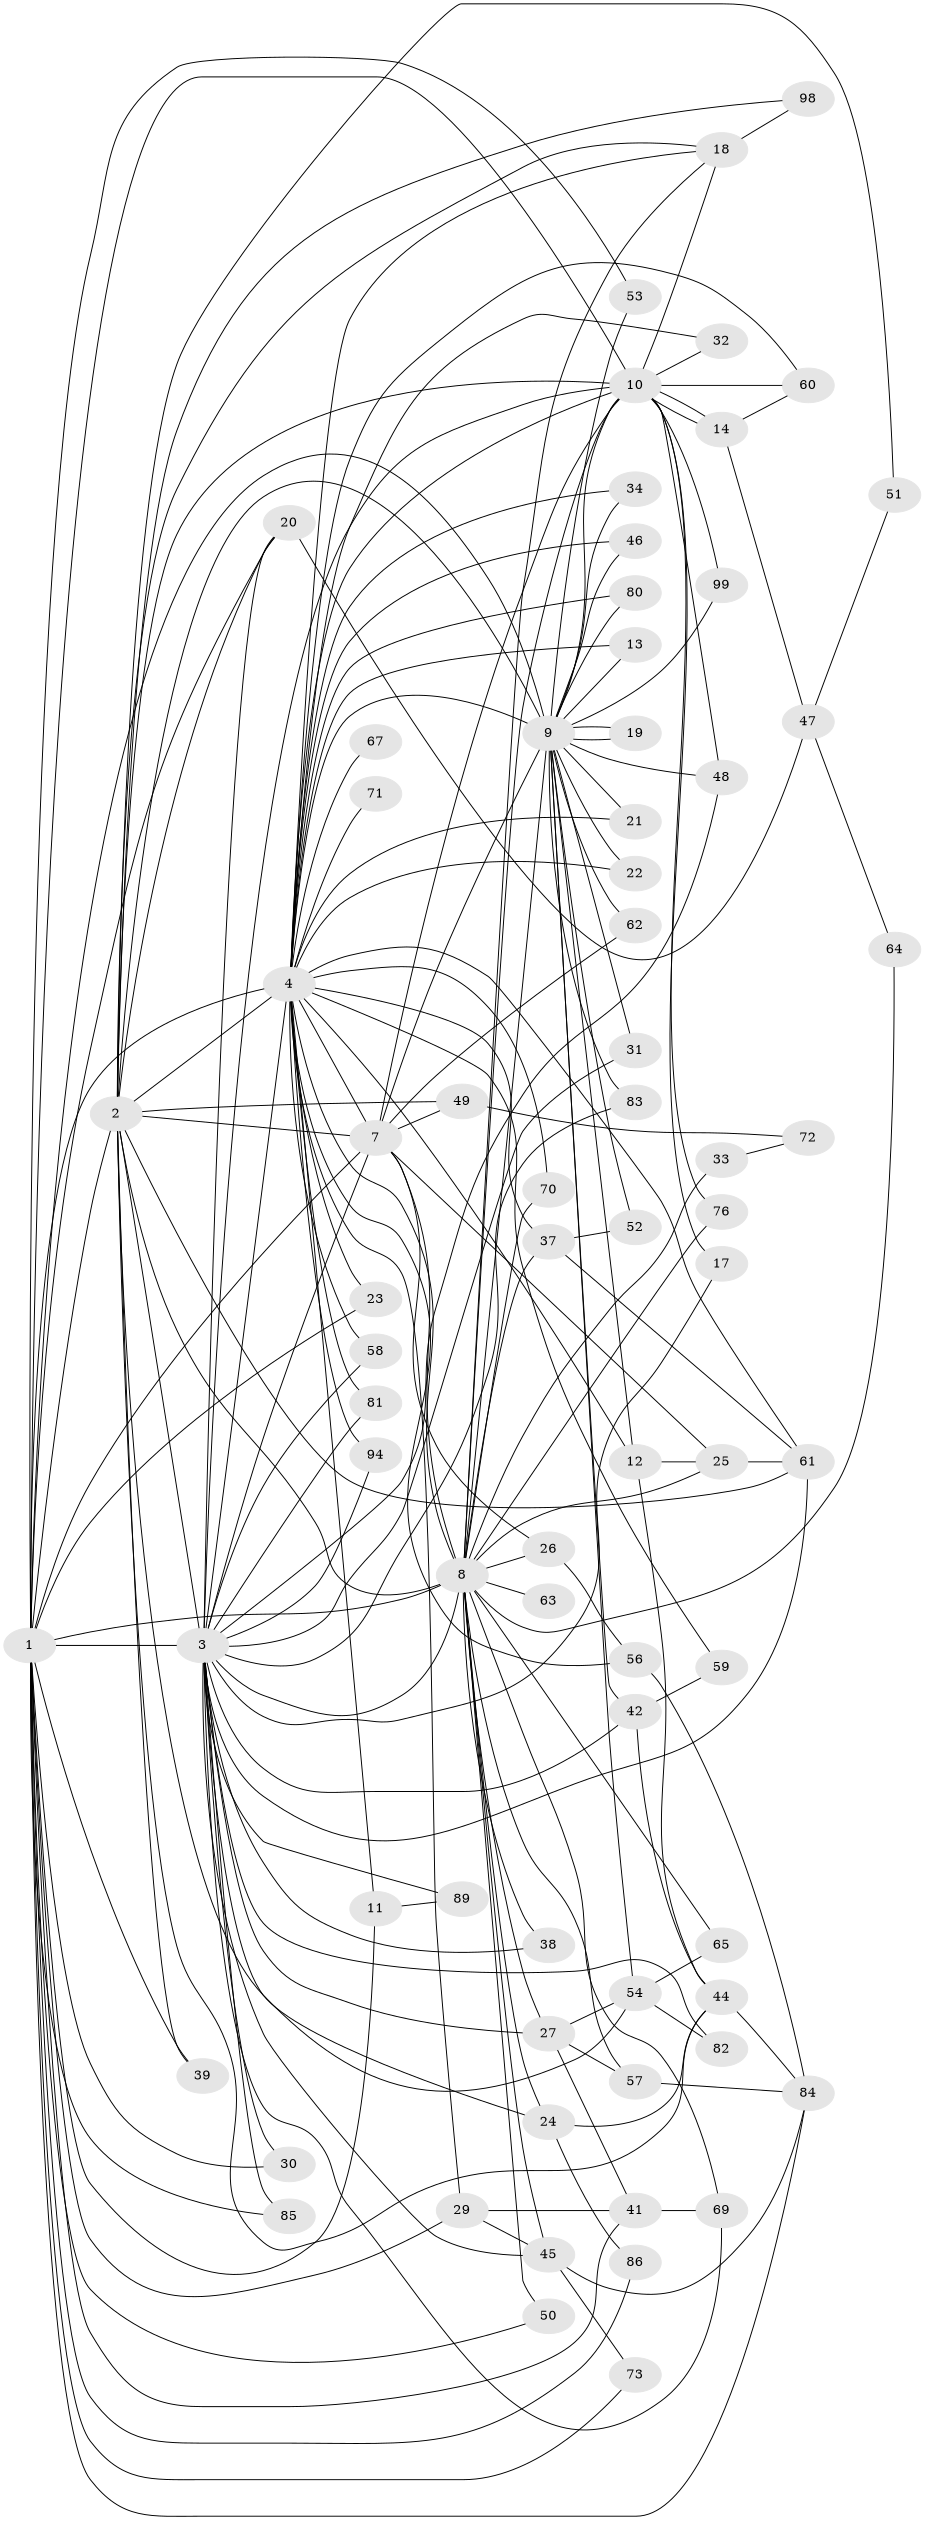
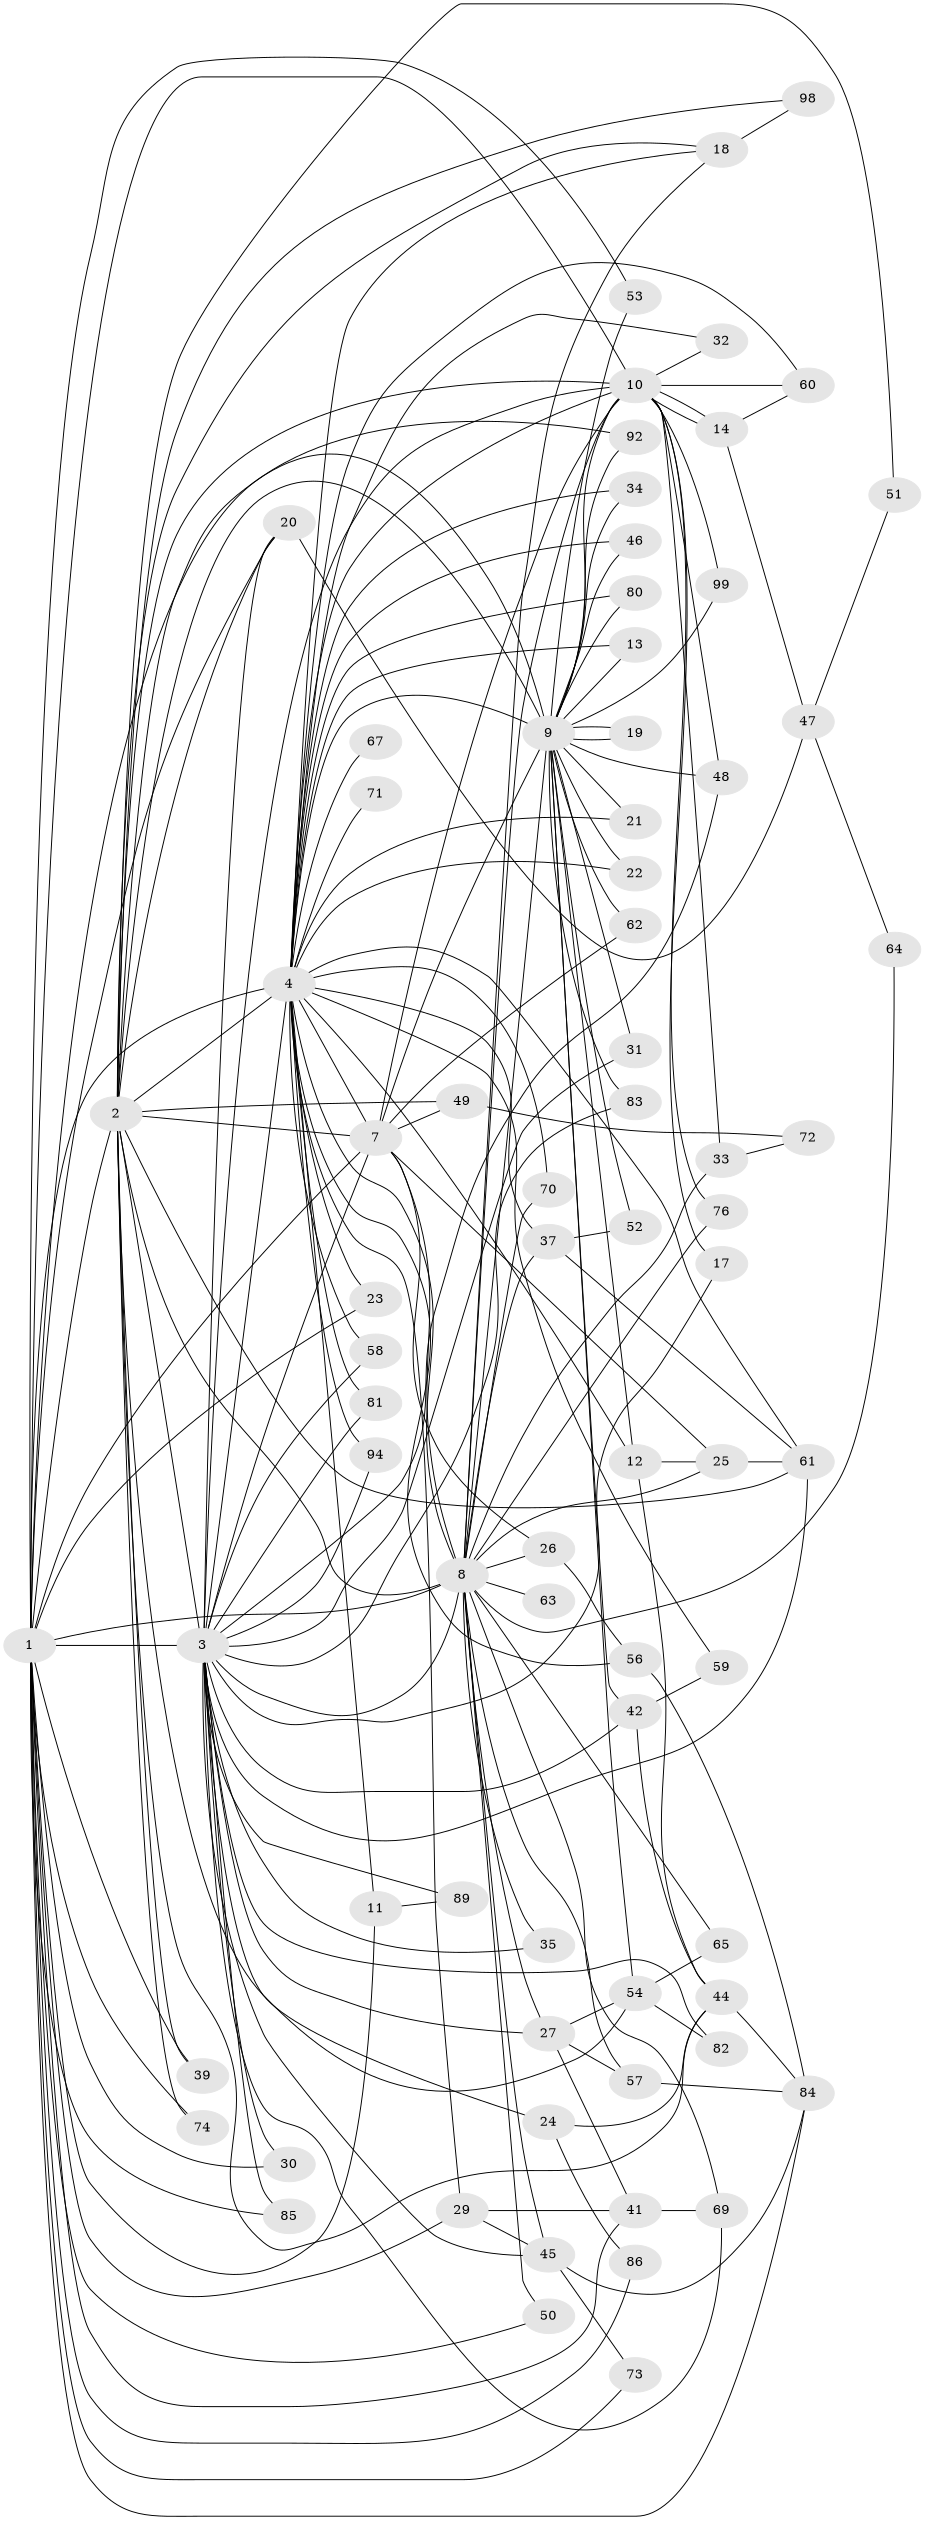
edge "18" -- "10": now "33" -- "10"
node "92": added
node "38": label "38" -> "35"
edge "8" -- "24": removed
node "74": added
